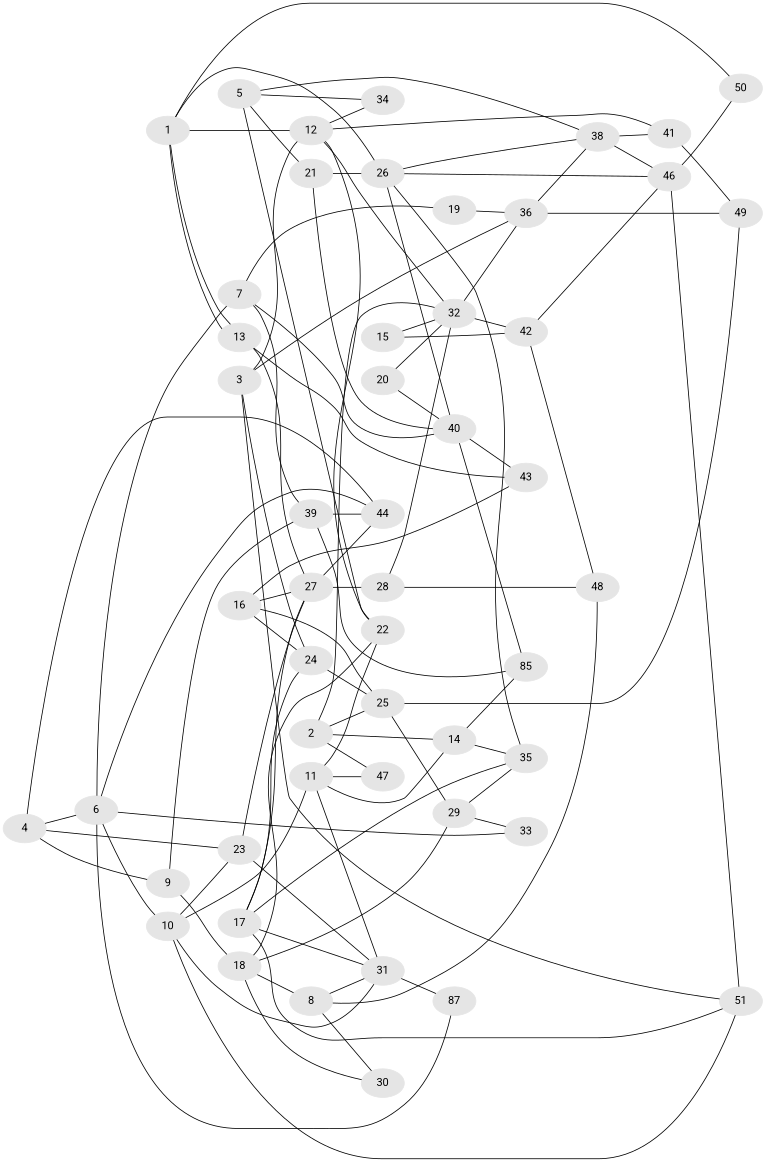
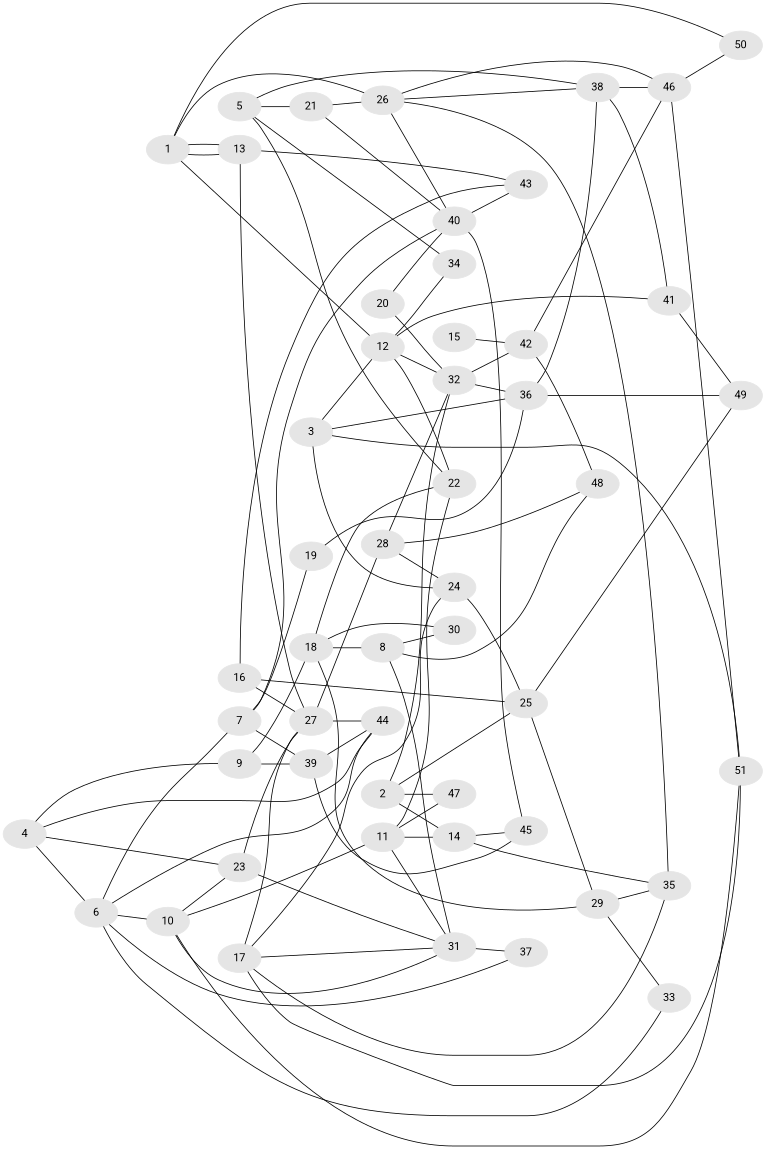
edge "32" -- "15": removed
edge "16" -- "24": now "28" -- "24"
node "85": label "85" -> "45"
node "87": label "87" -> "37"
